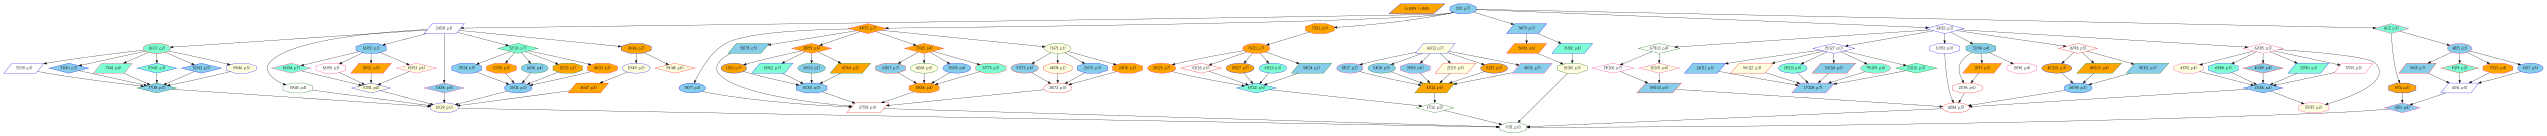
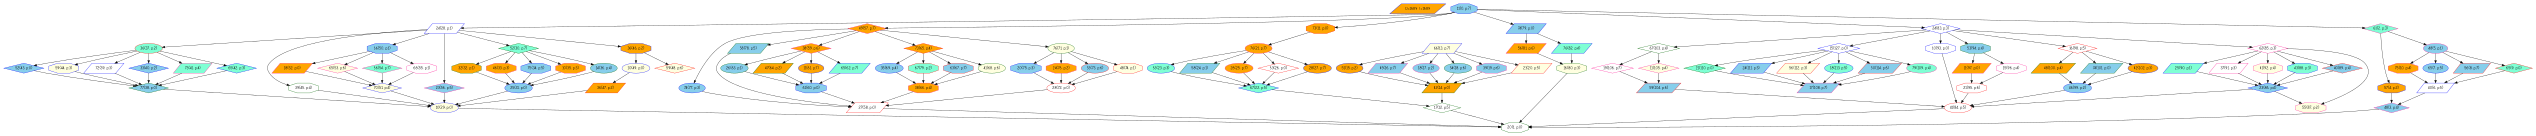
edge "53(94, p:4)" -> "21(95, p:6)": now "15(96, p:4)" -> "21(95, p:6)"
node "42(14, p:9)": label "42(14, p:9)" -> "42(14, p:0)"
node "70(1, p:0)": label "70(1, p:0)" -> "20(1, p:0)"
